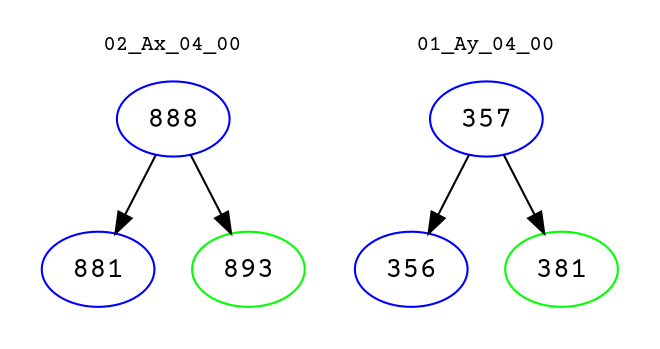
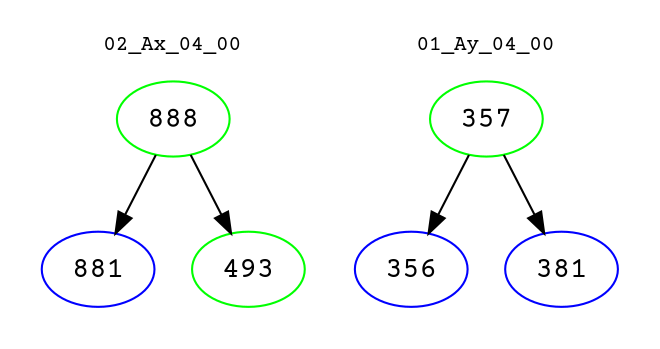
node "888": color blue -> green
node "357": color blue -> green
node "893": label "893" -> "493"
node "381": color green -> blue
